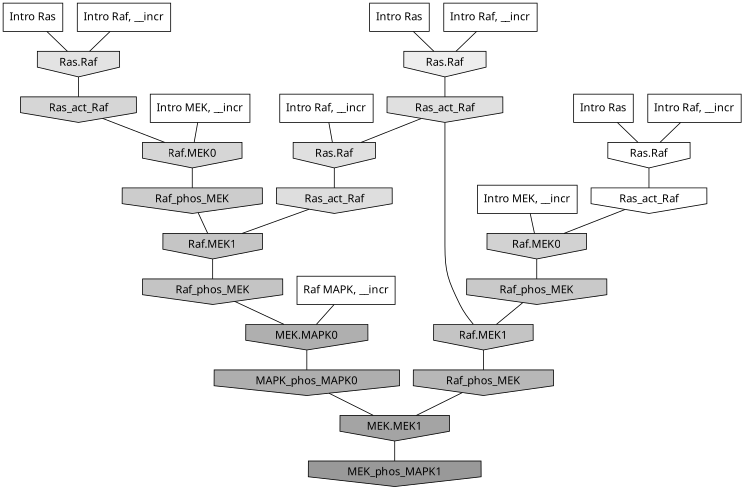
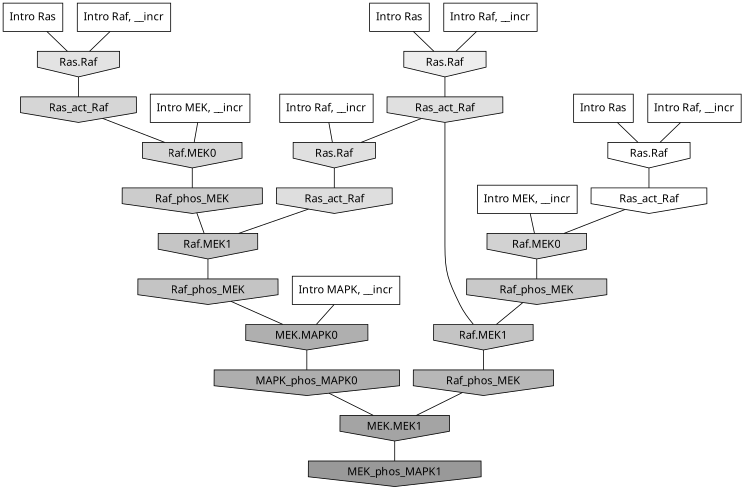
node "Raf MAPK, __incr": label "Raf MAPK, __incr" -> "Intro MAPK, __incr"
